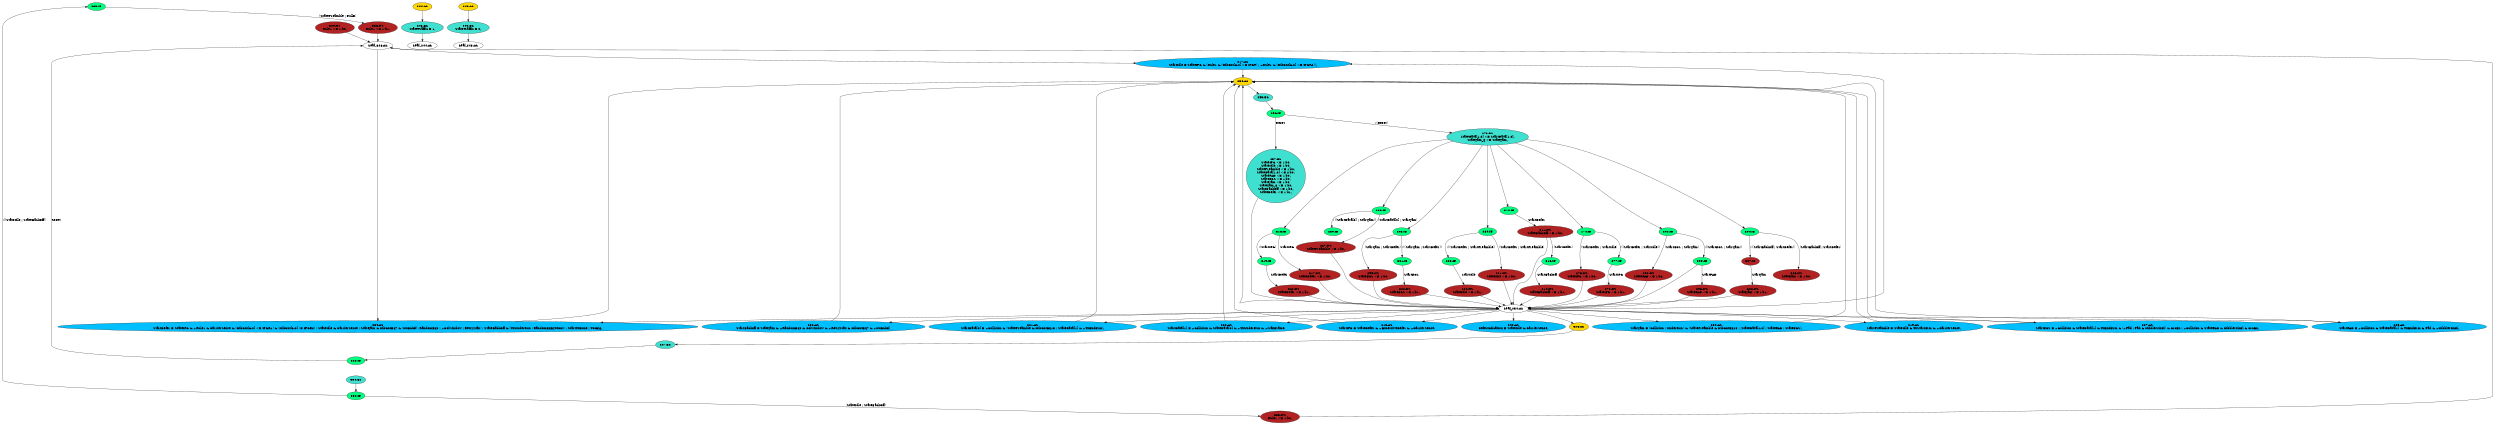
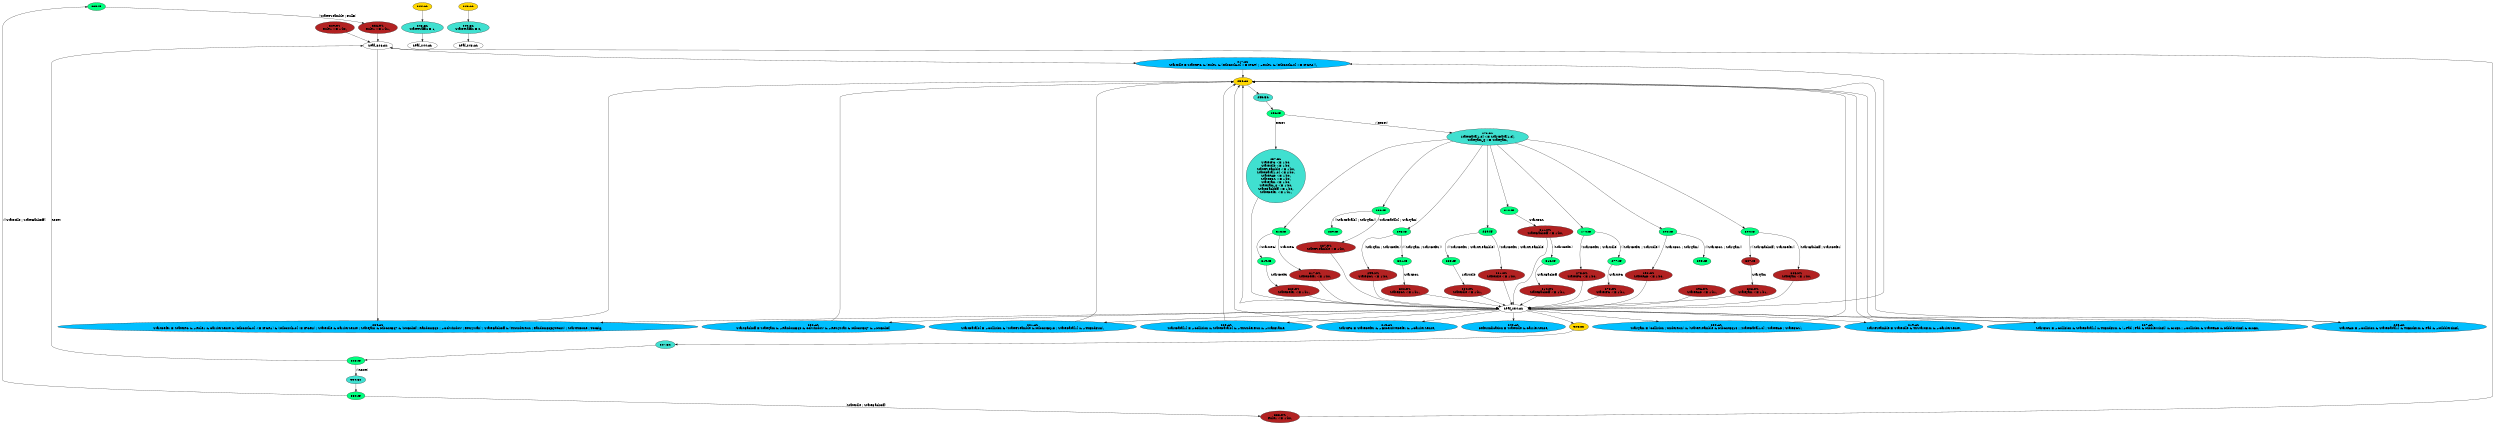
edge "310:IF" -> "311:NS StateBackOff <= 1'b0;": label "StartDefer" -> "StartFCS"
edge "295:IF" -> "296:NS StatePAD <= 1'b1;": removed, label "StartPAD"
edge "295:IF" -> "Leaf_254:AL": now "305:NS StateJam <= 1'b0;" -> "Leaf_254:AL"
edge "328:IF" -> "334:BL": added, label "!(Reset)"
